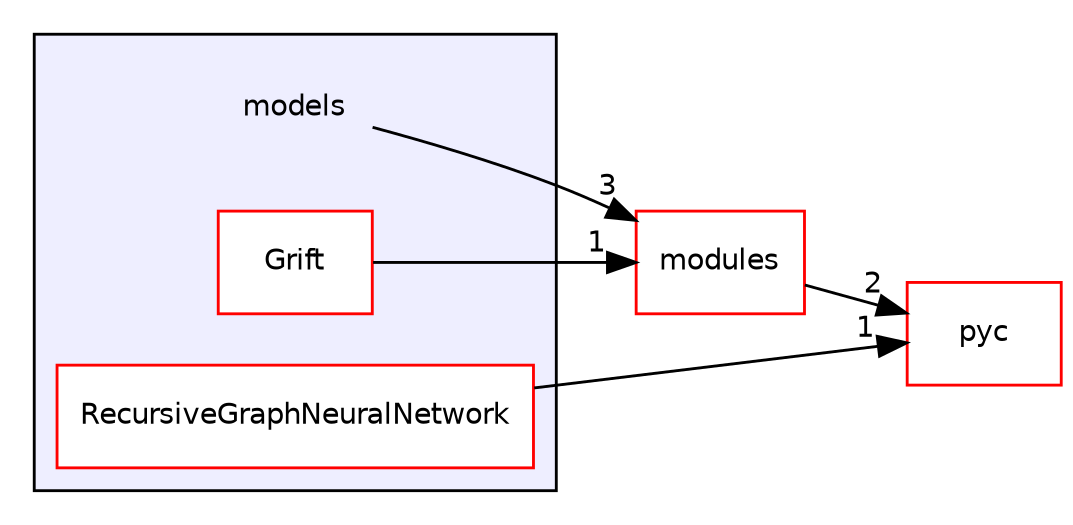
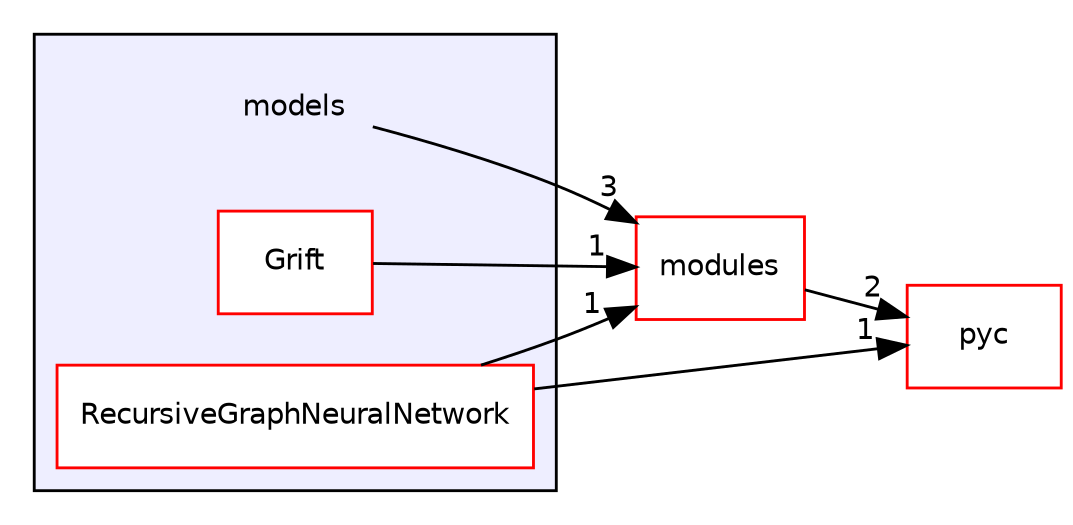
edge "RecursiveGraphNeuralNetwork" -> "modules": added
